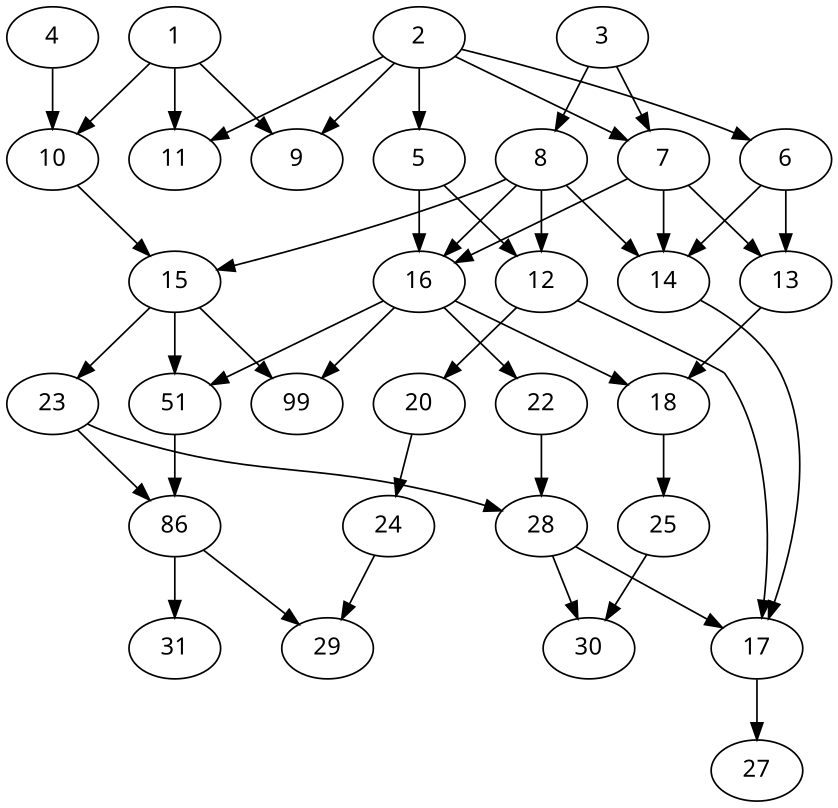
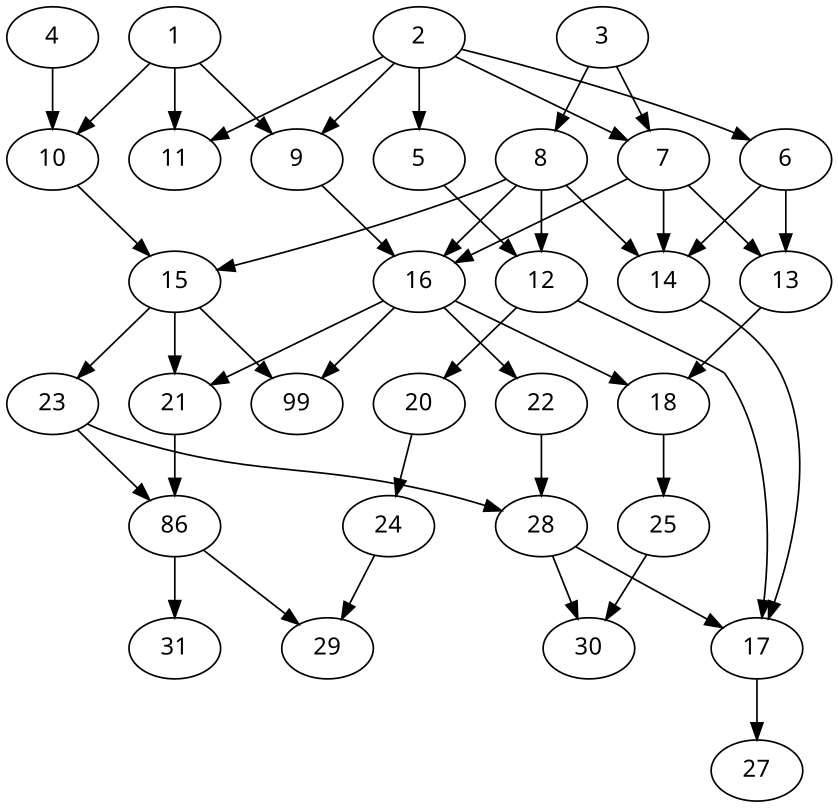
edge "5" -> "16": now "9" -> "16"
node "51": label "51" -> "21"
